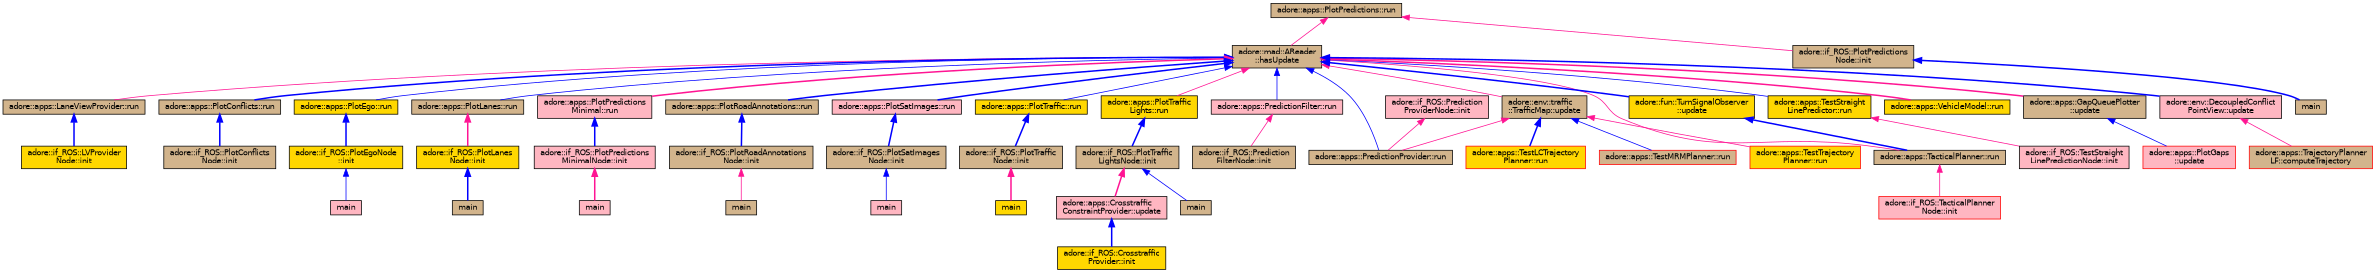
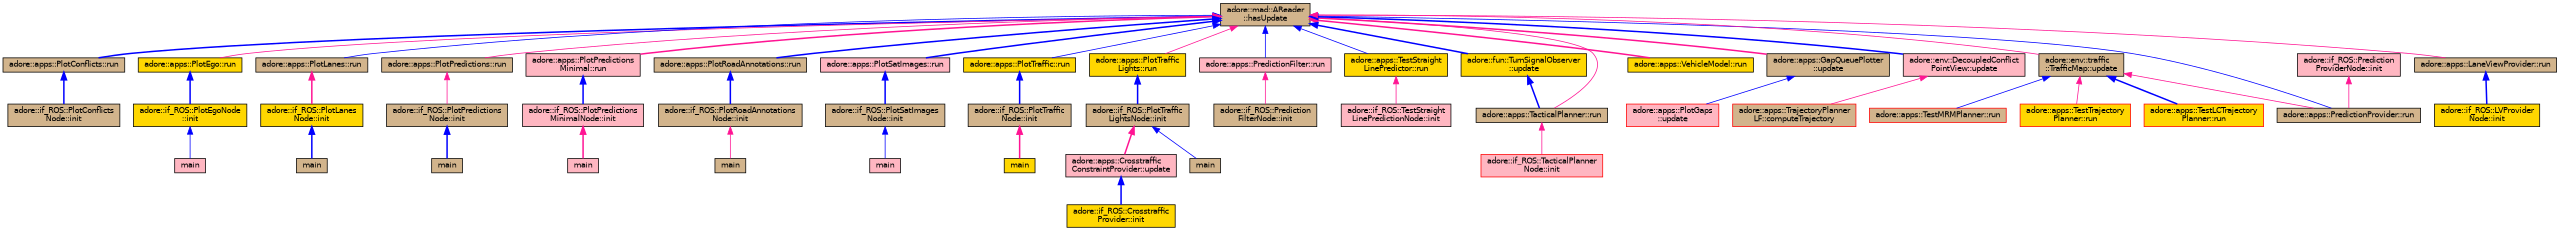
edge "adore::mad::AReader ::hasUpdate" -> "adore::apps::PlotPredictions::run": reversed
edge "adore::apps::PlotEgo::run" -> "adore::mad::AReader ::hasUpdate": color blue -> deeppink
